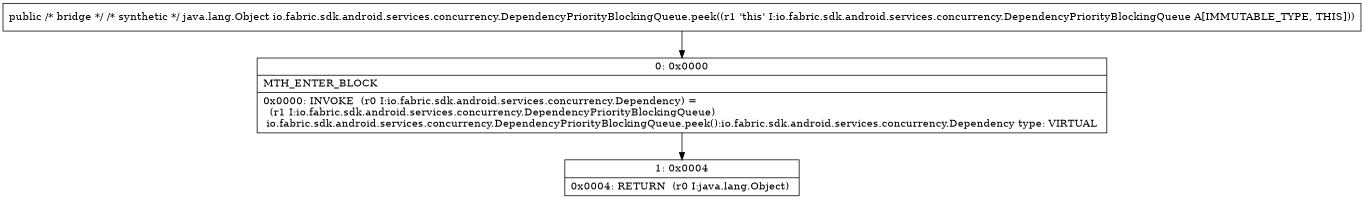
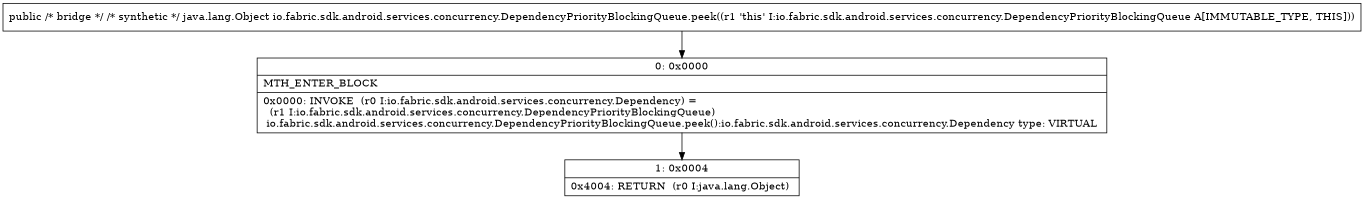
node "1: 0x0004": text "0x0004: RETURN  (r0 I:java.lang.Object)" -> "0x4004: RETURN  (r0 I:java.lang.Object)"
